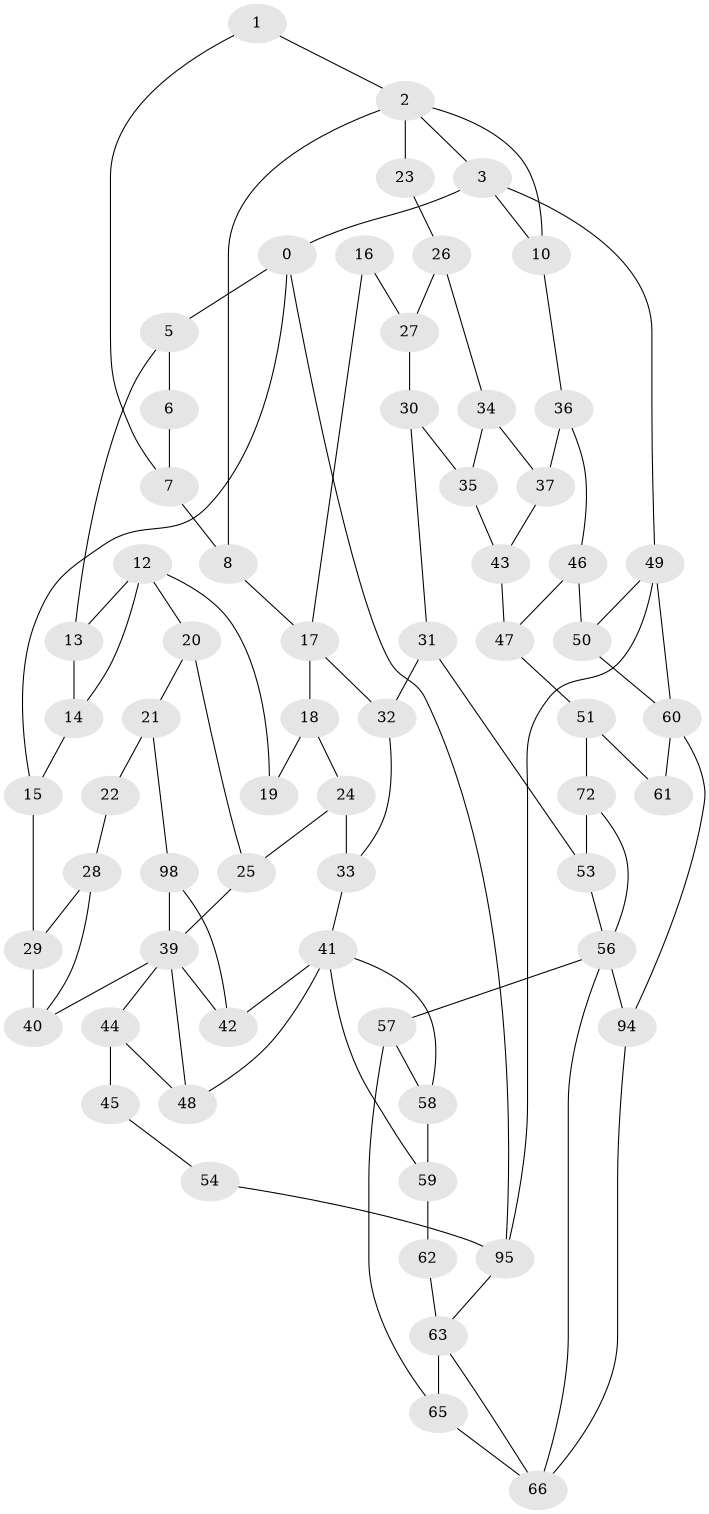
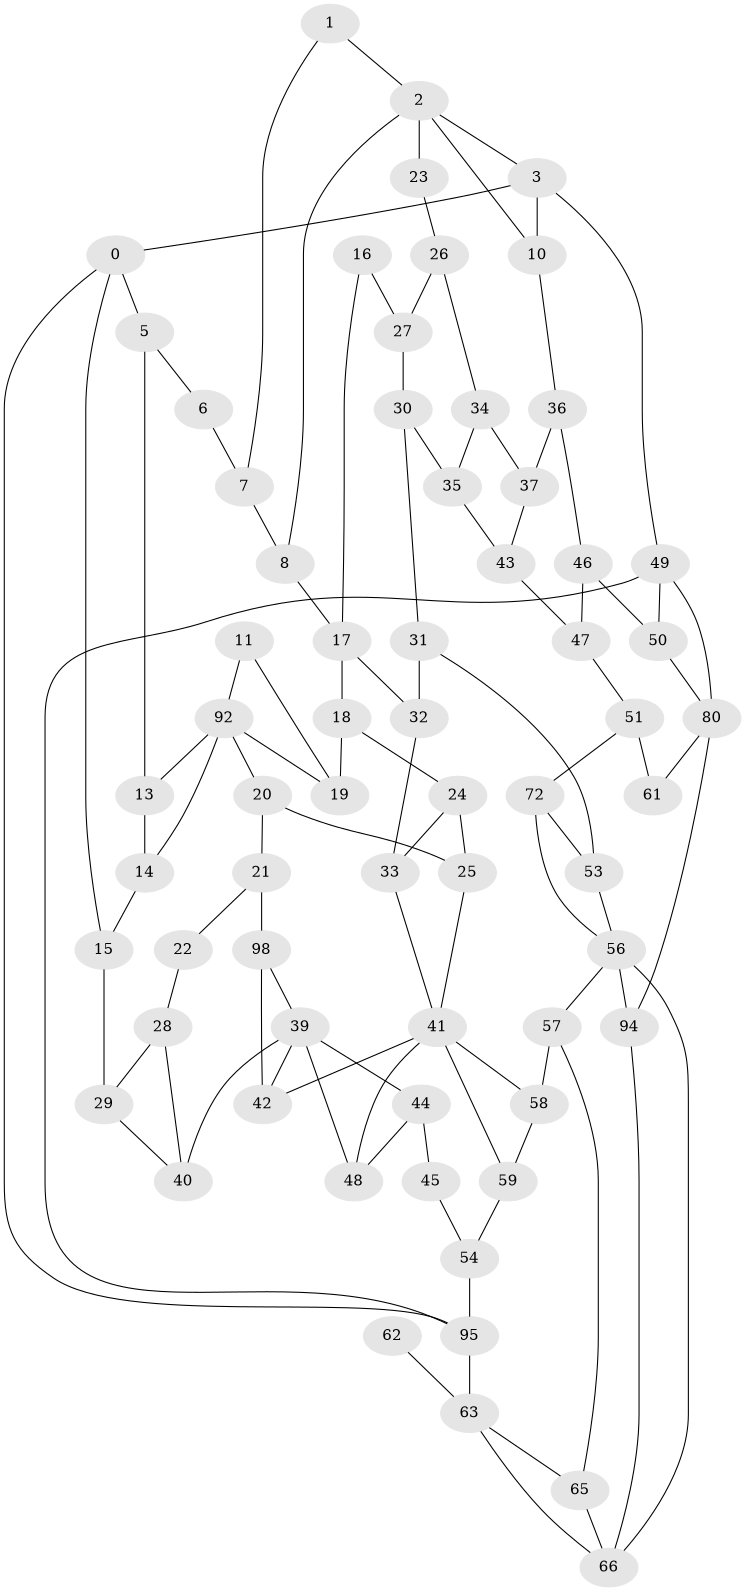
node "12": label "12" -> "92"
node "11": added
node "60": label "60" -> "80"
edge "25" -- "39": now "25" -- "41"
edge "59" -- "62": now "59" -- "54"
